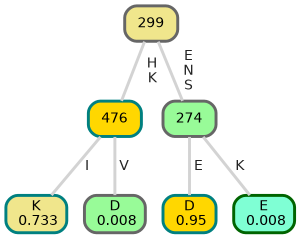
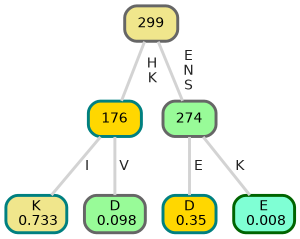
node "476": label "476" -> "176"
node "D 0.008": label "D 0.008" -> "D 0.098"
node "D 0.95": label "D 0.95" -> "D 0.35"
